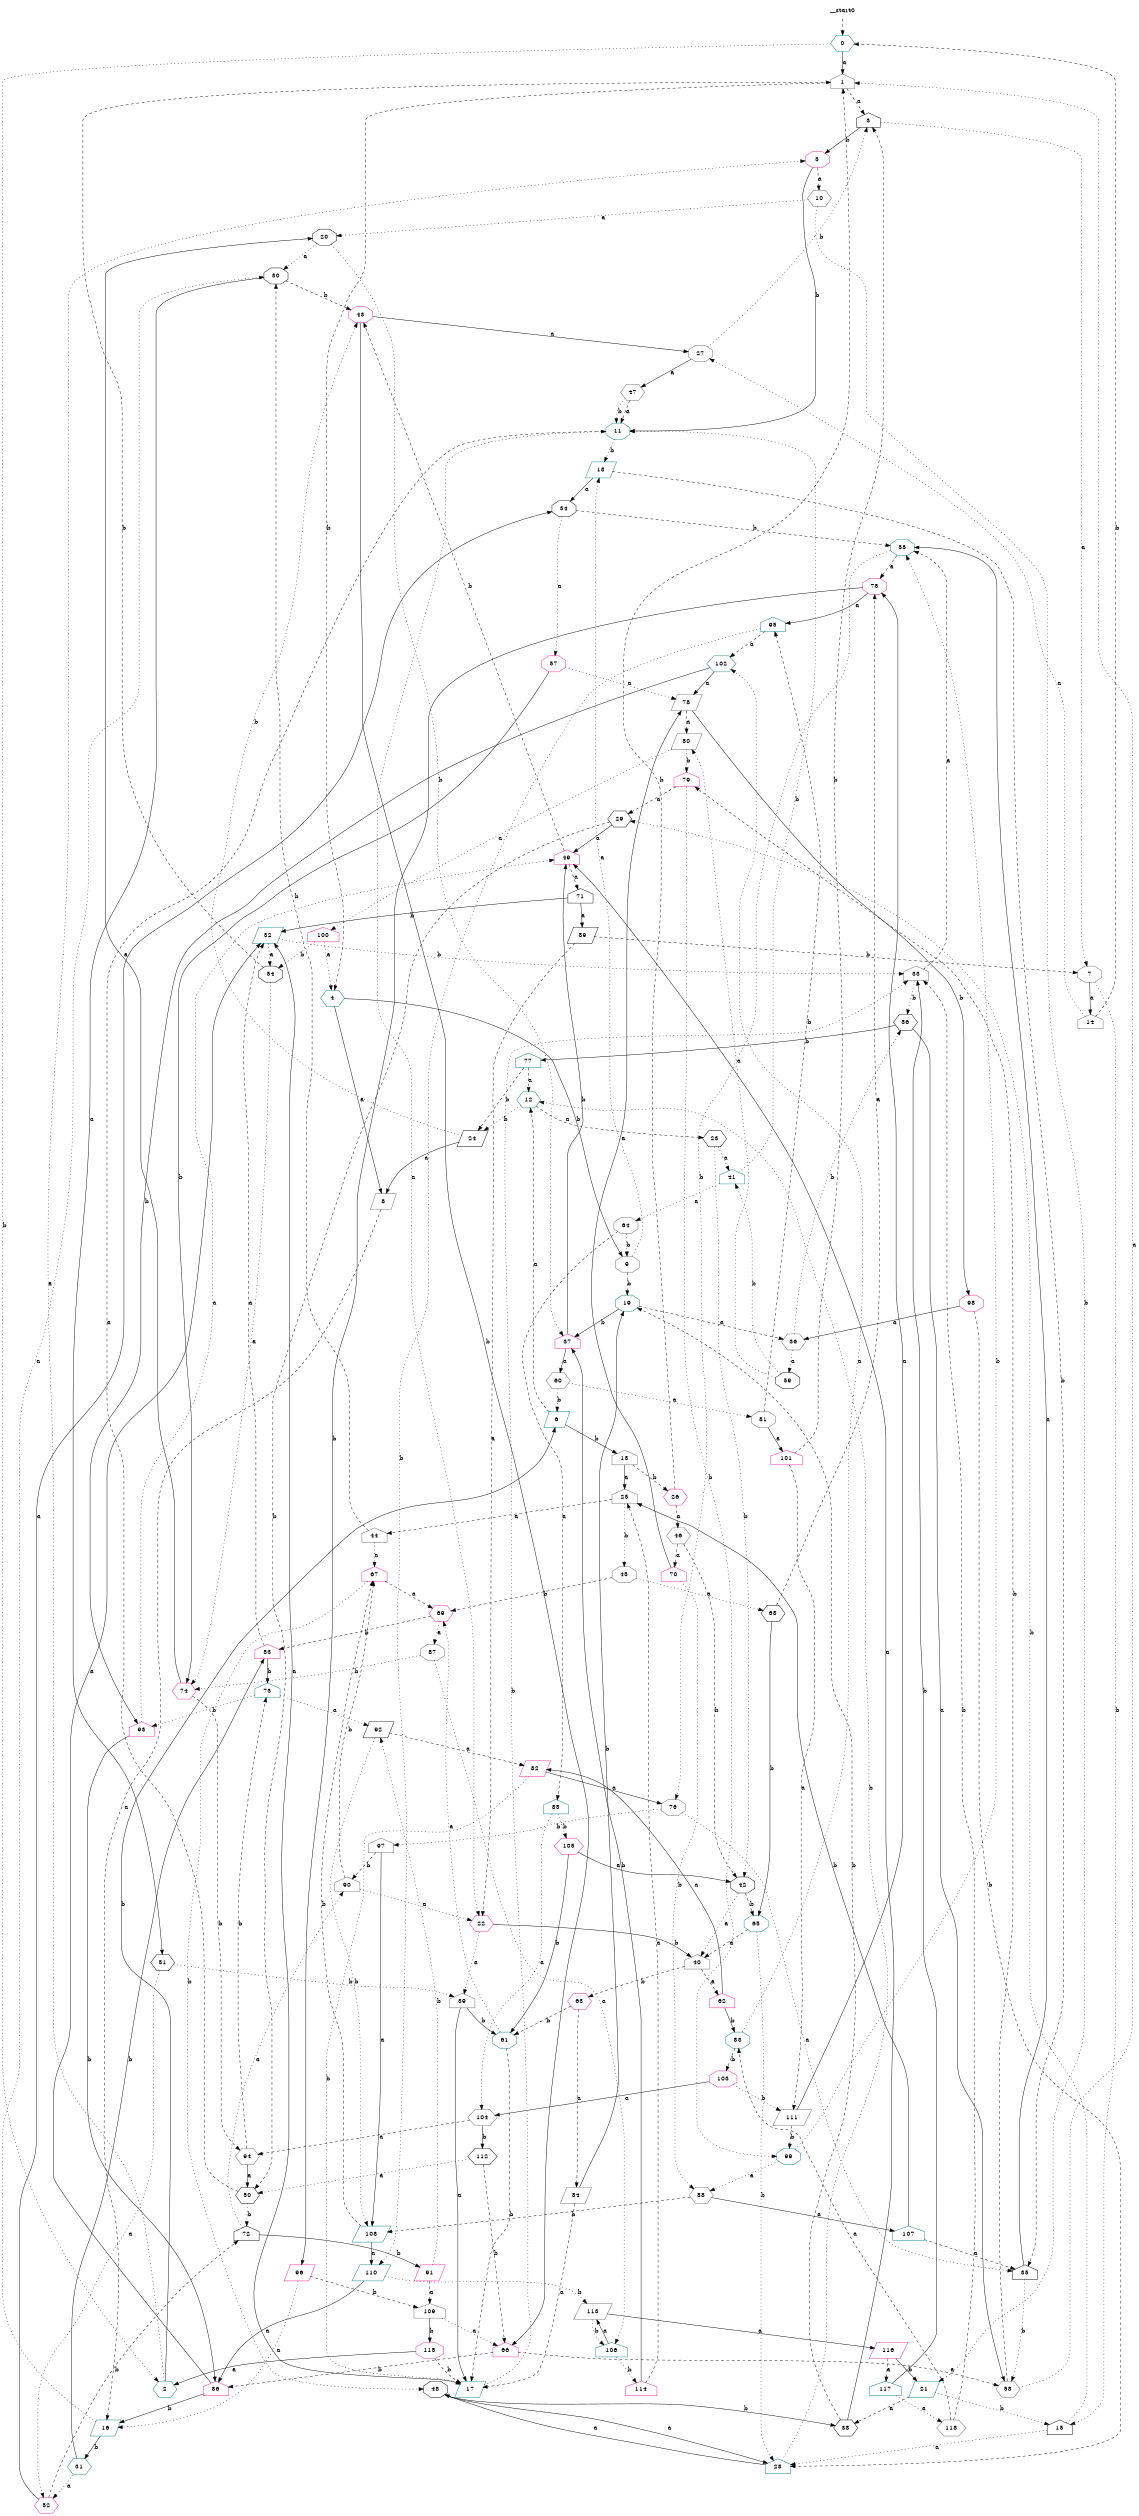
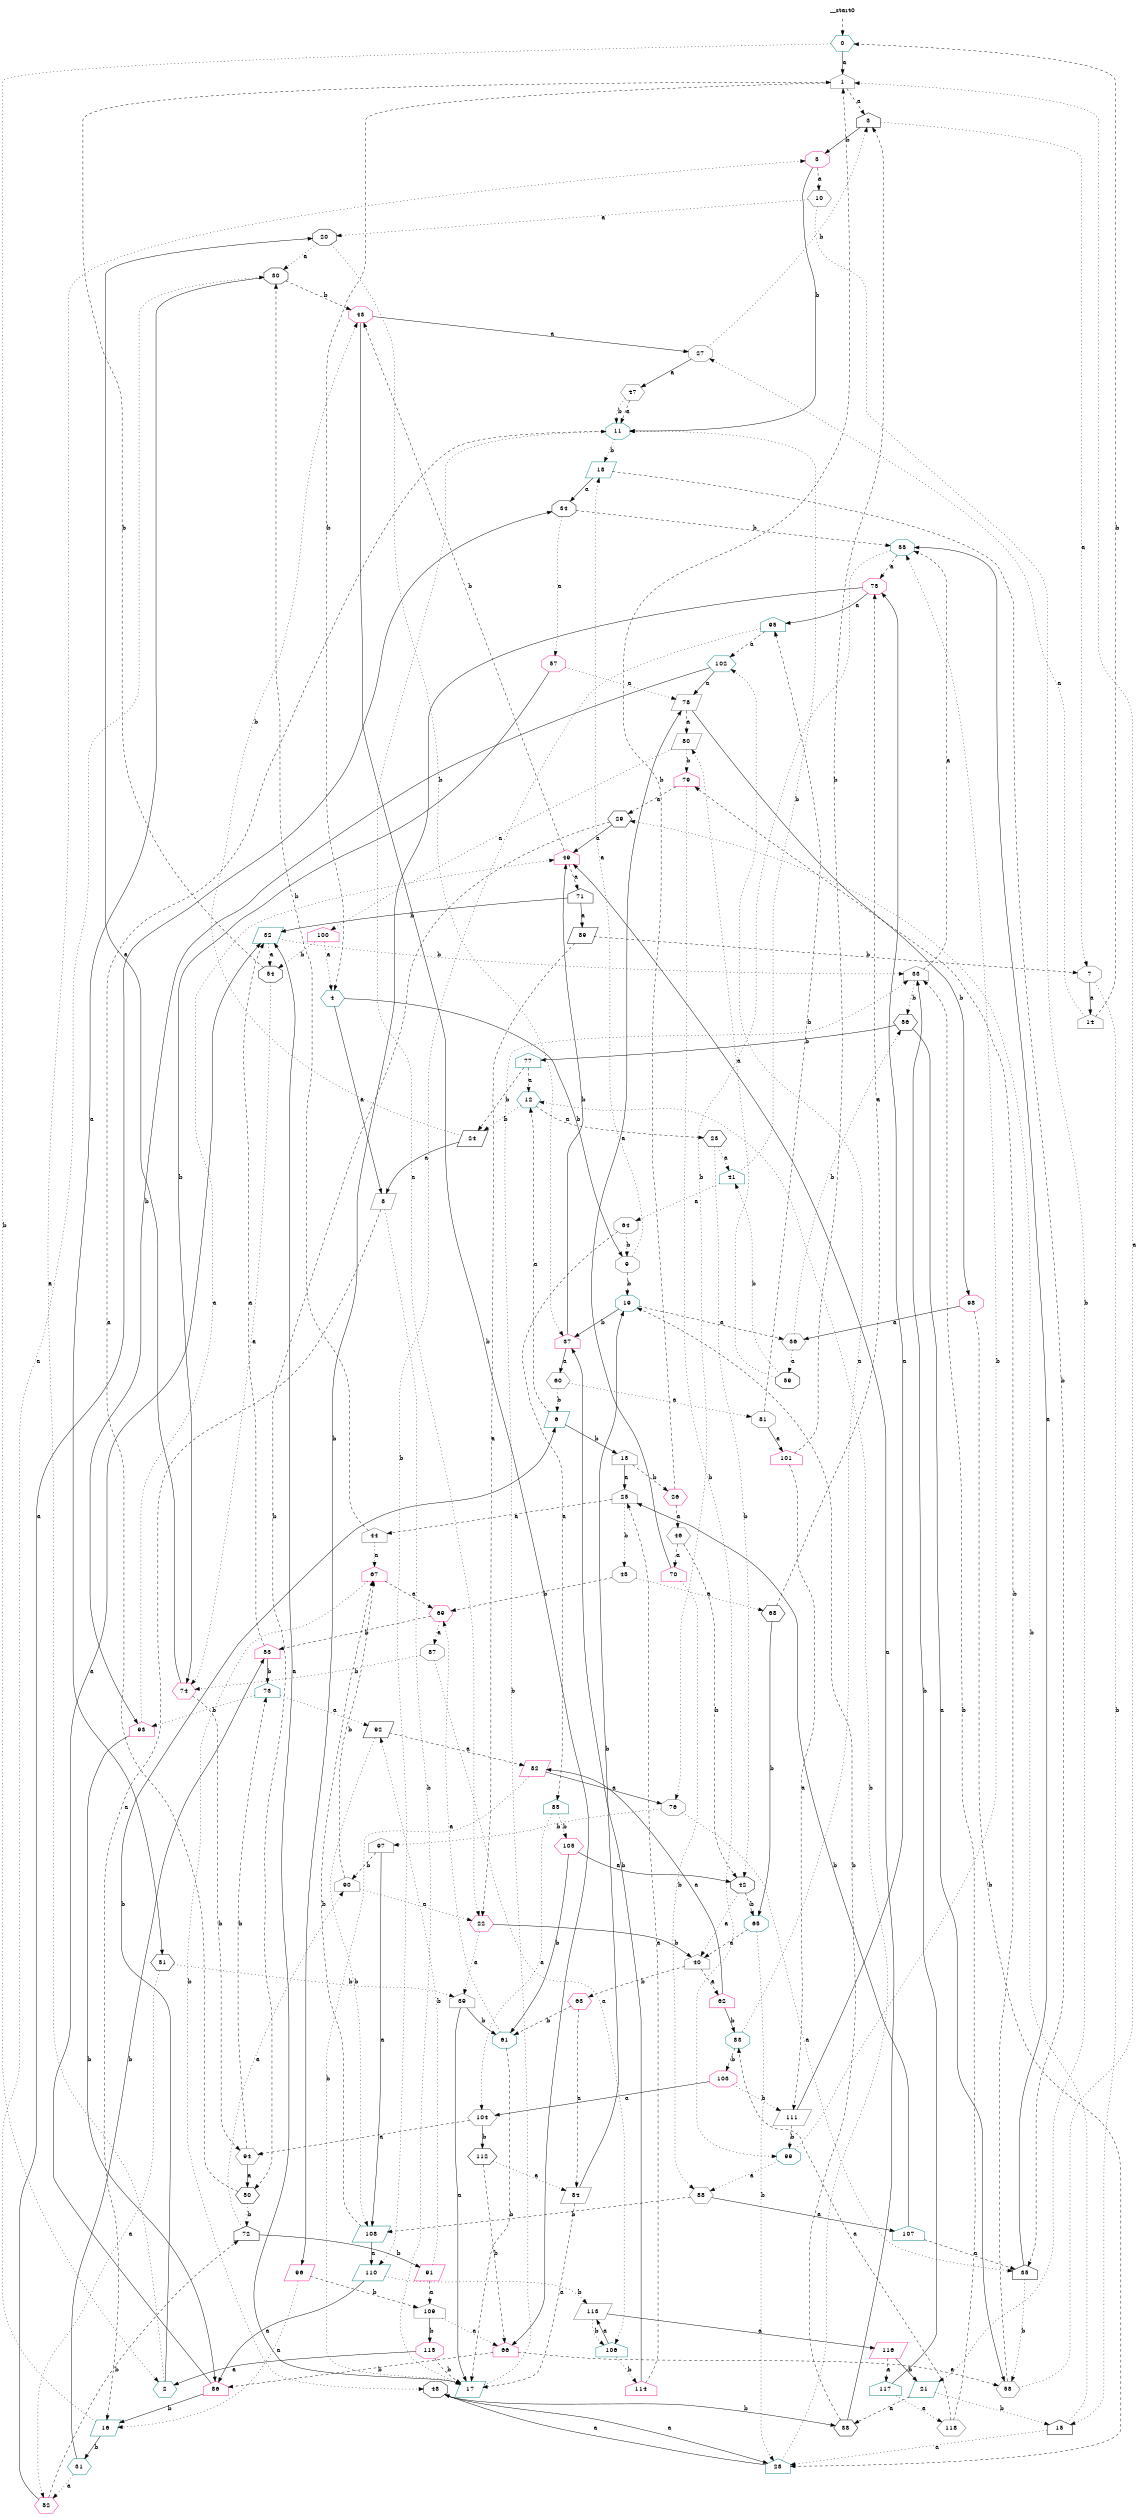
edge "8" -> "17": added, label "b"
edge "112" -> "50": now "112" -> "84"
